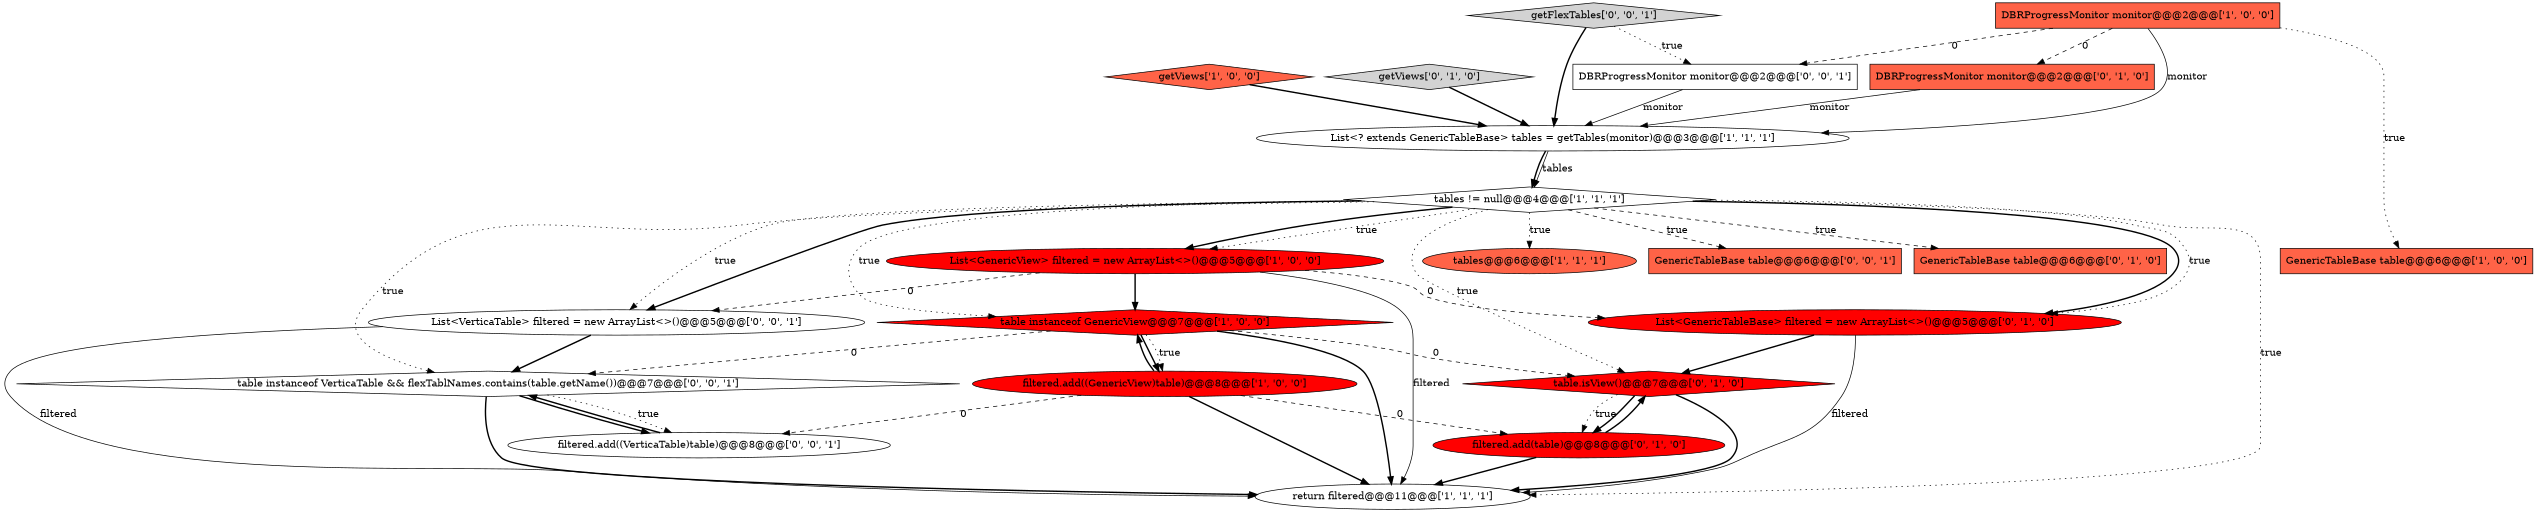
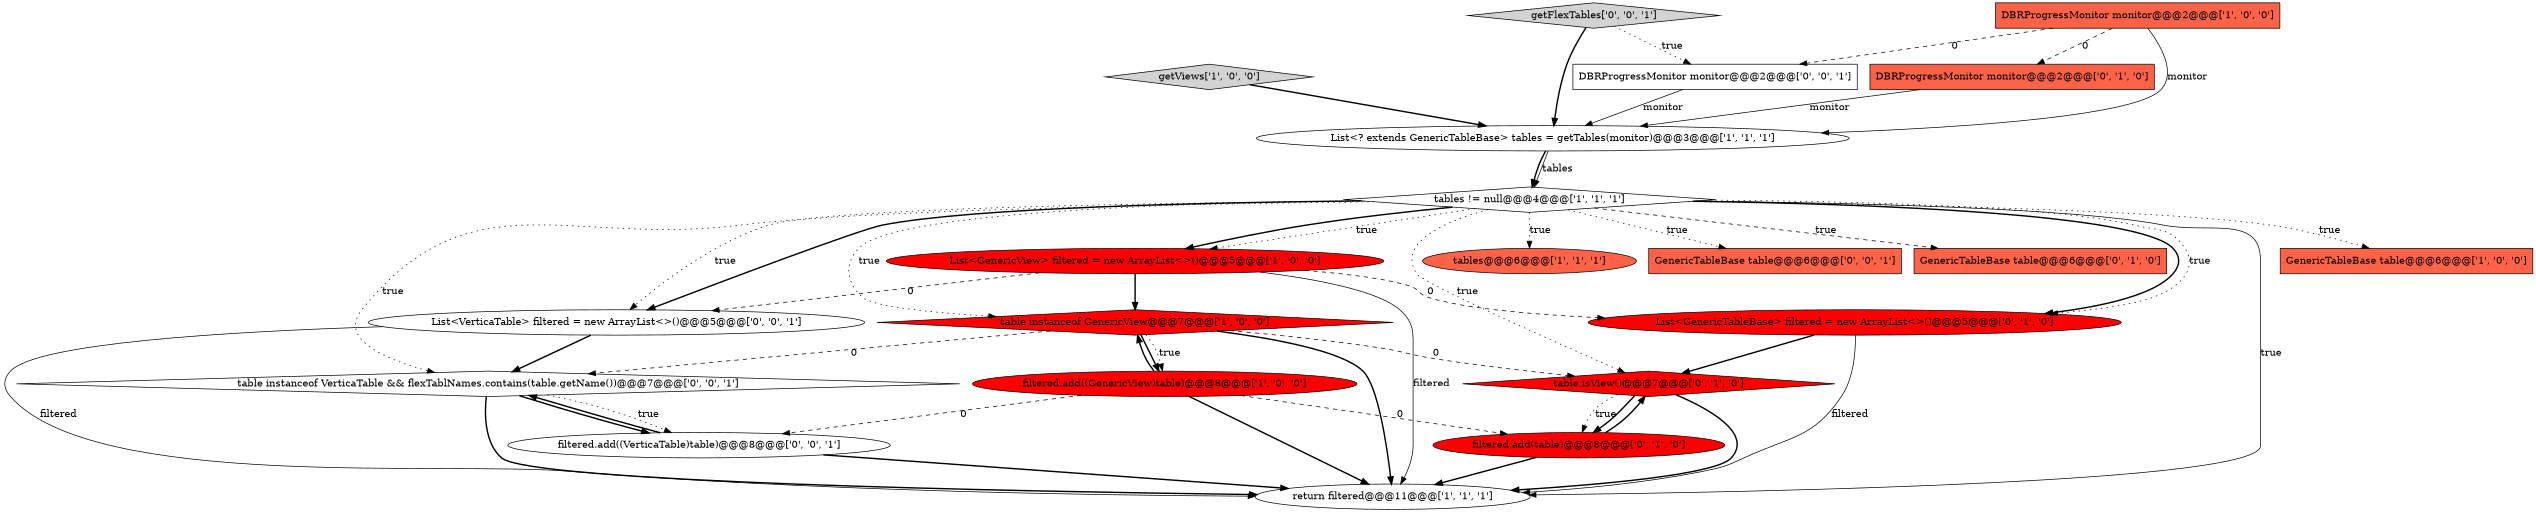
node "getViews['1', '0', '0']": fillcolor tomato -> lightgray
node "getViews['0', '1', '0']": removed
edge "DBRProgressMonitor monitor@@@2@@@['1', '0', '0']" -> "GenericTableBase table@@@6@@@['1', '0', '0']": now "tables != null@@@4@@@['1', '1', '1']" -> "GenericTableBase table@@@6@@@['1', '0', '0']"
edge "tables != null@@@4@@@['1', '1', '1']" -> "GenericTableBase table@@@6@@@['0', '0', '1']": style dashed -> dotted
edge "tables != null@@@4@@@['1', '1', '1']" -> "return filtered@@@11@@@['1', '1', '1']": style dotted -> solid
edge "filtered.add((VerticaTable)table)@@@8@@@['0', '0', '1']" -> "return filtered@@@11@@@['1', '1', '1']": added
